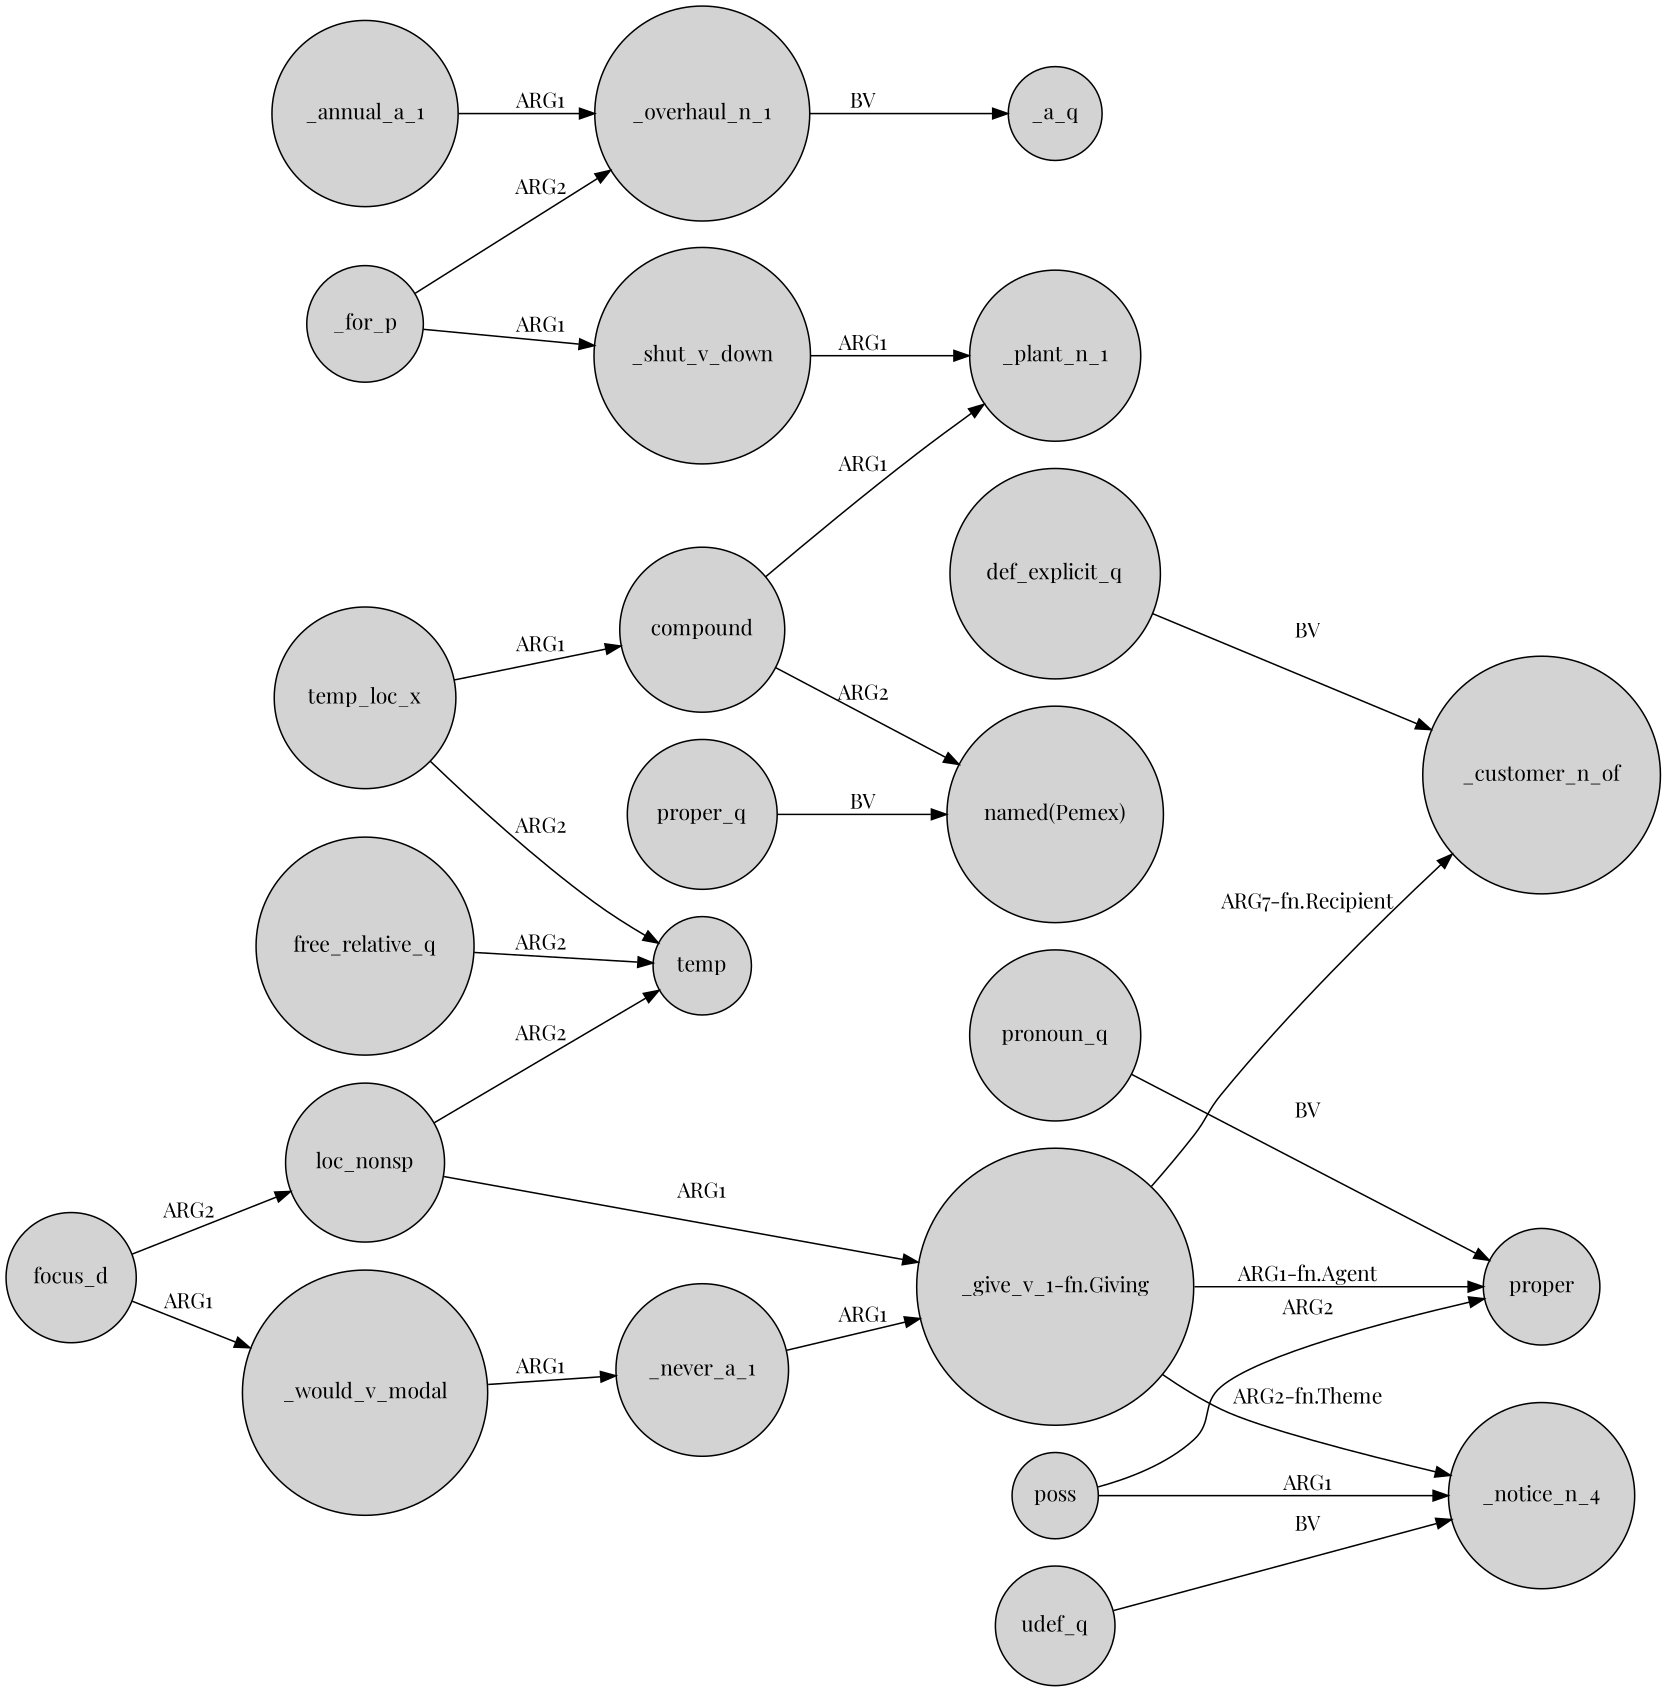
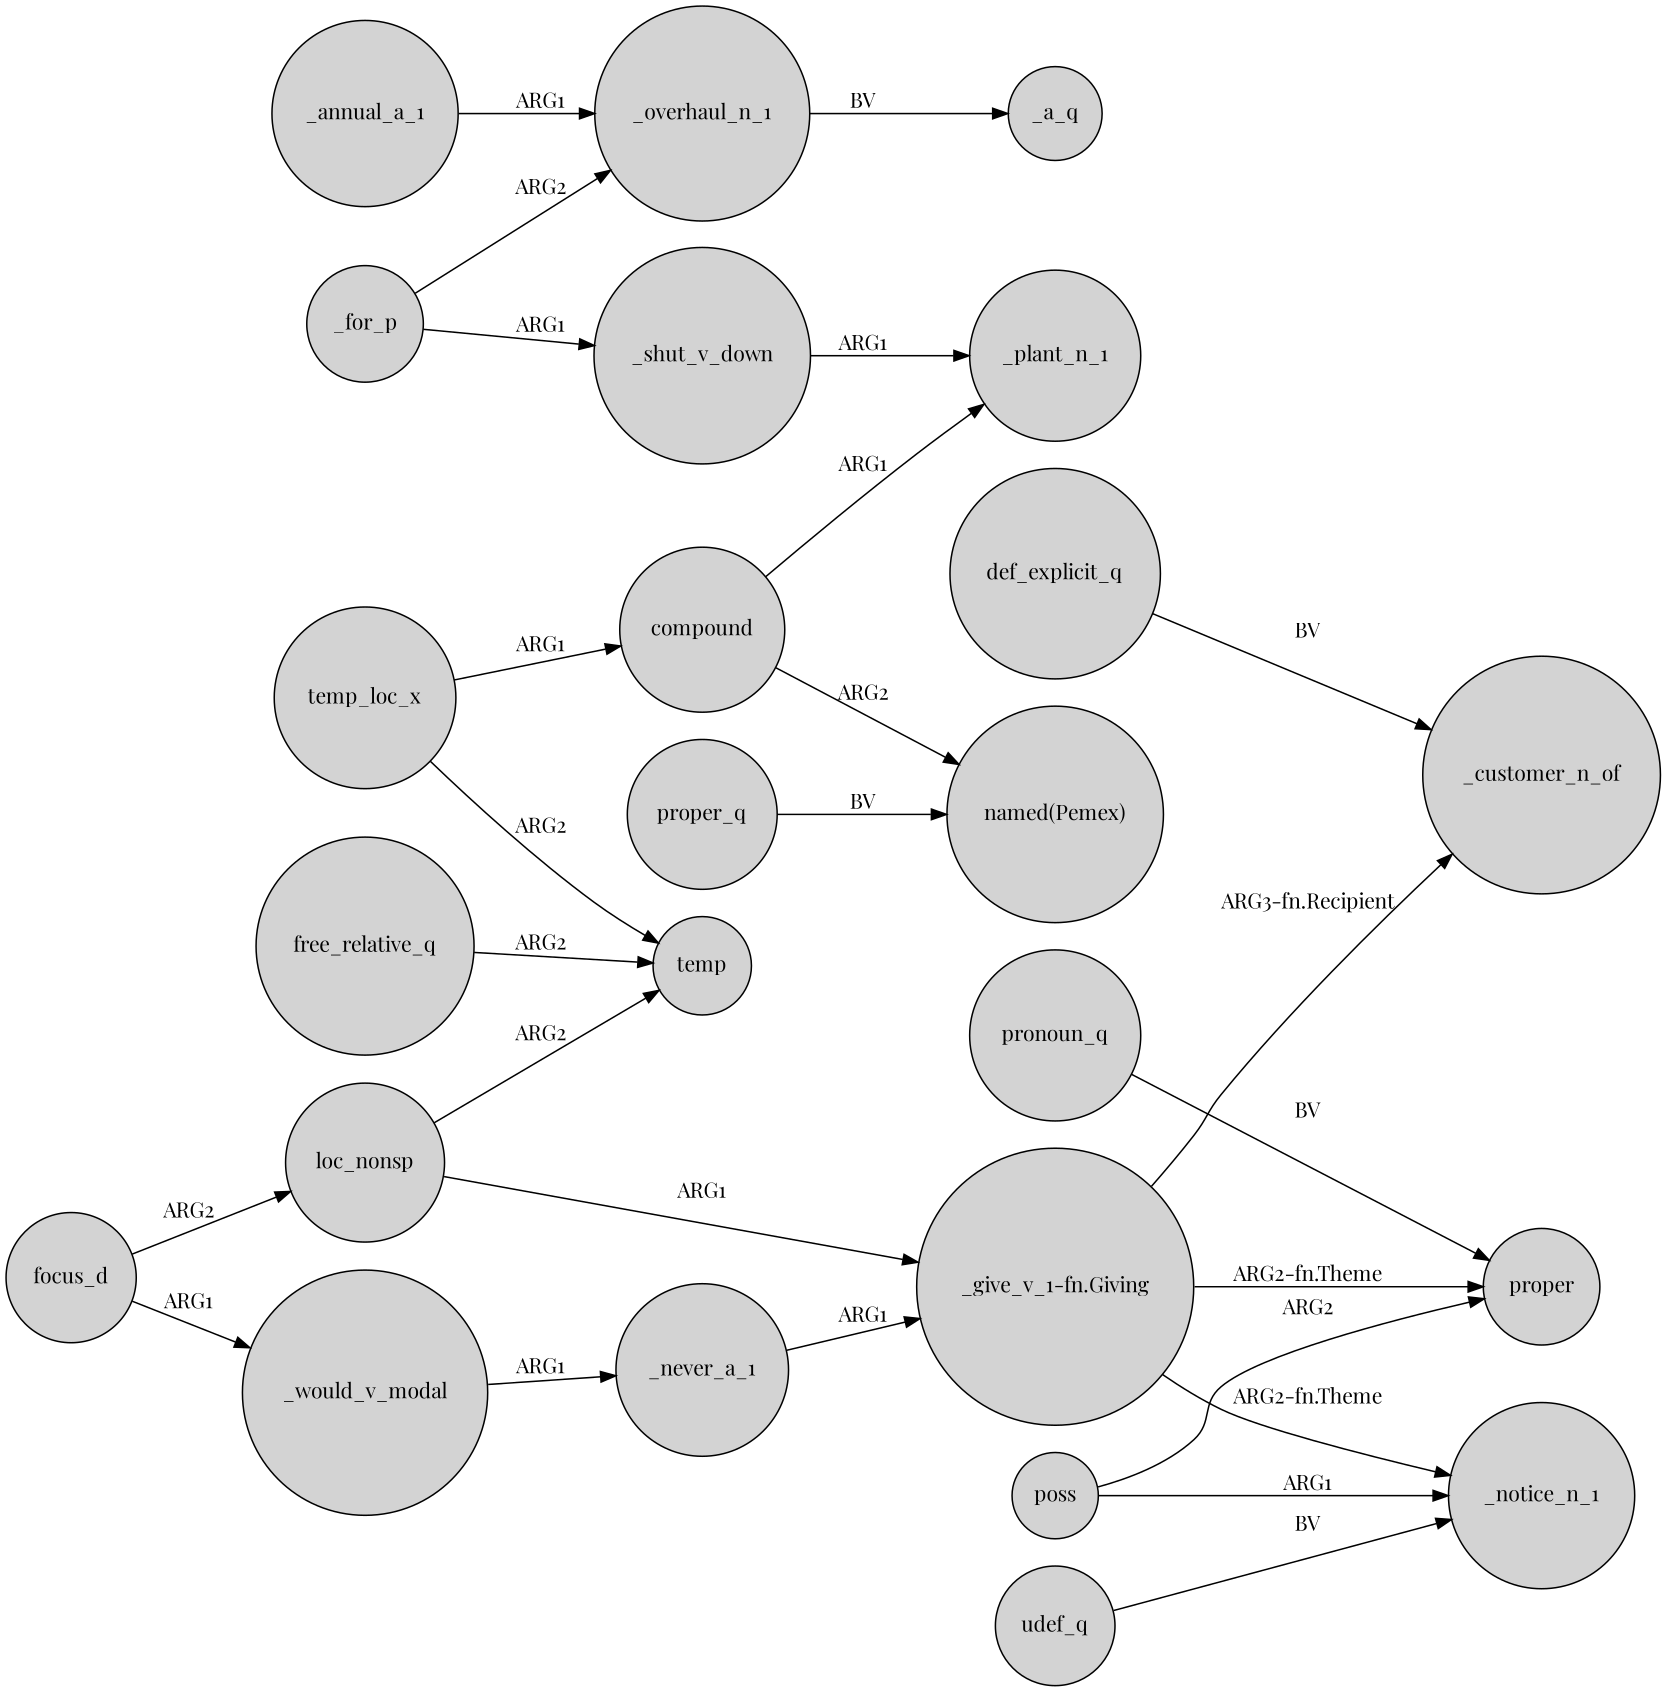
edge "_give_v_1-fn.Giving" -> "_customer_n_of": label "ARG7-fn.Recipient" -> "ARG3-fn.Recipient"
edge "_give_v_1-fn.Giving" -> "proper": label "ARG1-fn.Agent" -> "ARG2-fn.Theme"
node "_notice_n_4": label "_notice_n_4" -> "_notice_n_1"
